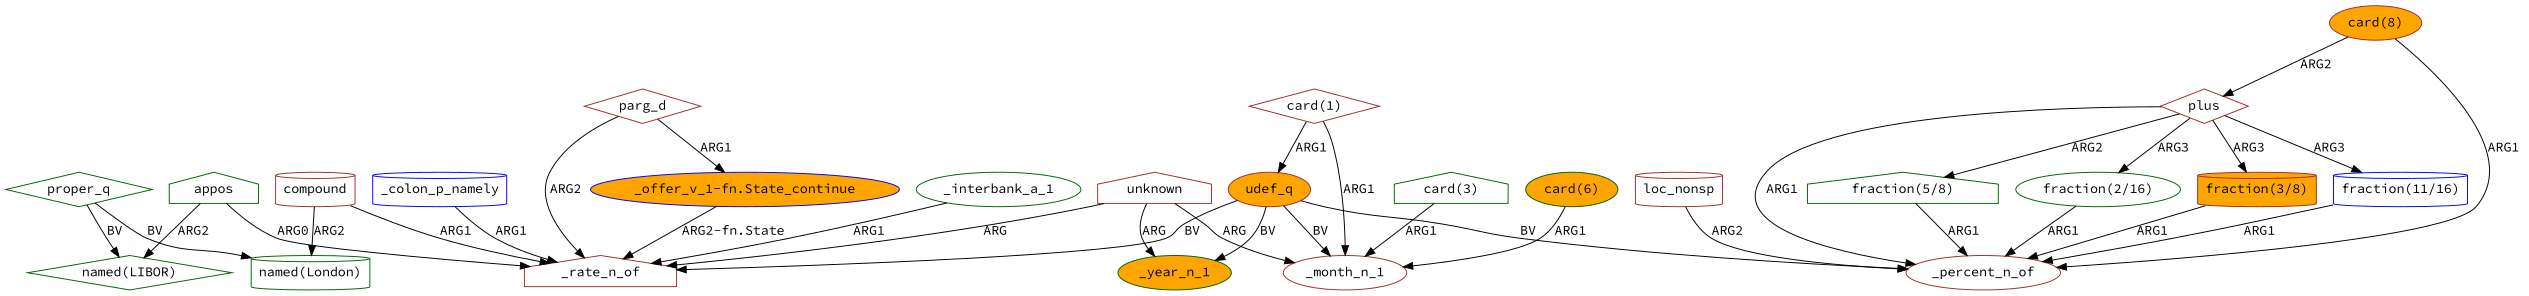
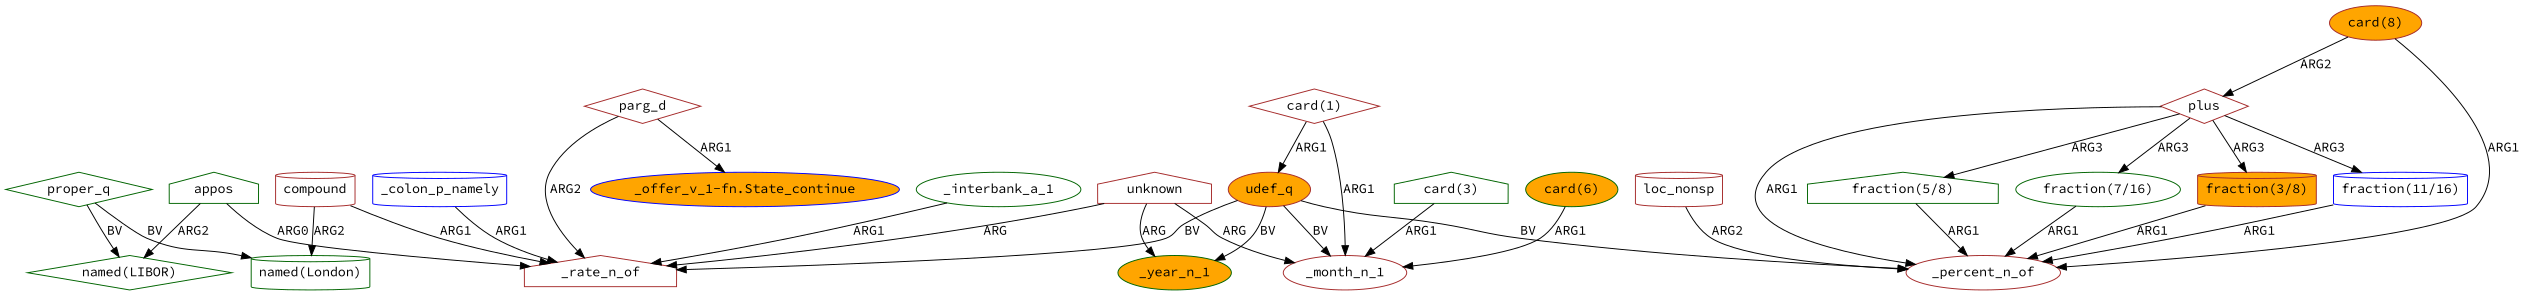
edge "plus" -> "fraction(5/8)": label "ARG2" -> "ARG3"
node "fraction(2/16)": label "fraction(2/16)" -> "fraction(7/16)"
edge "_offer_v_1-fn.State_continue" -> "_rate_n_of": removed, label "ARG2-fn.State"
